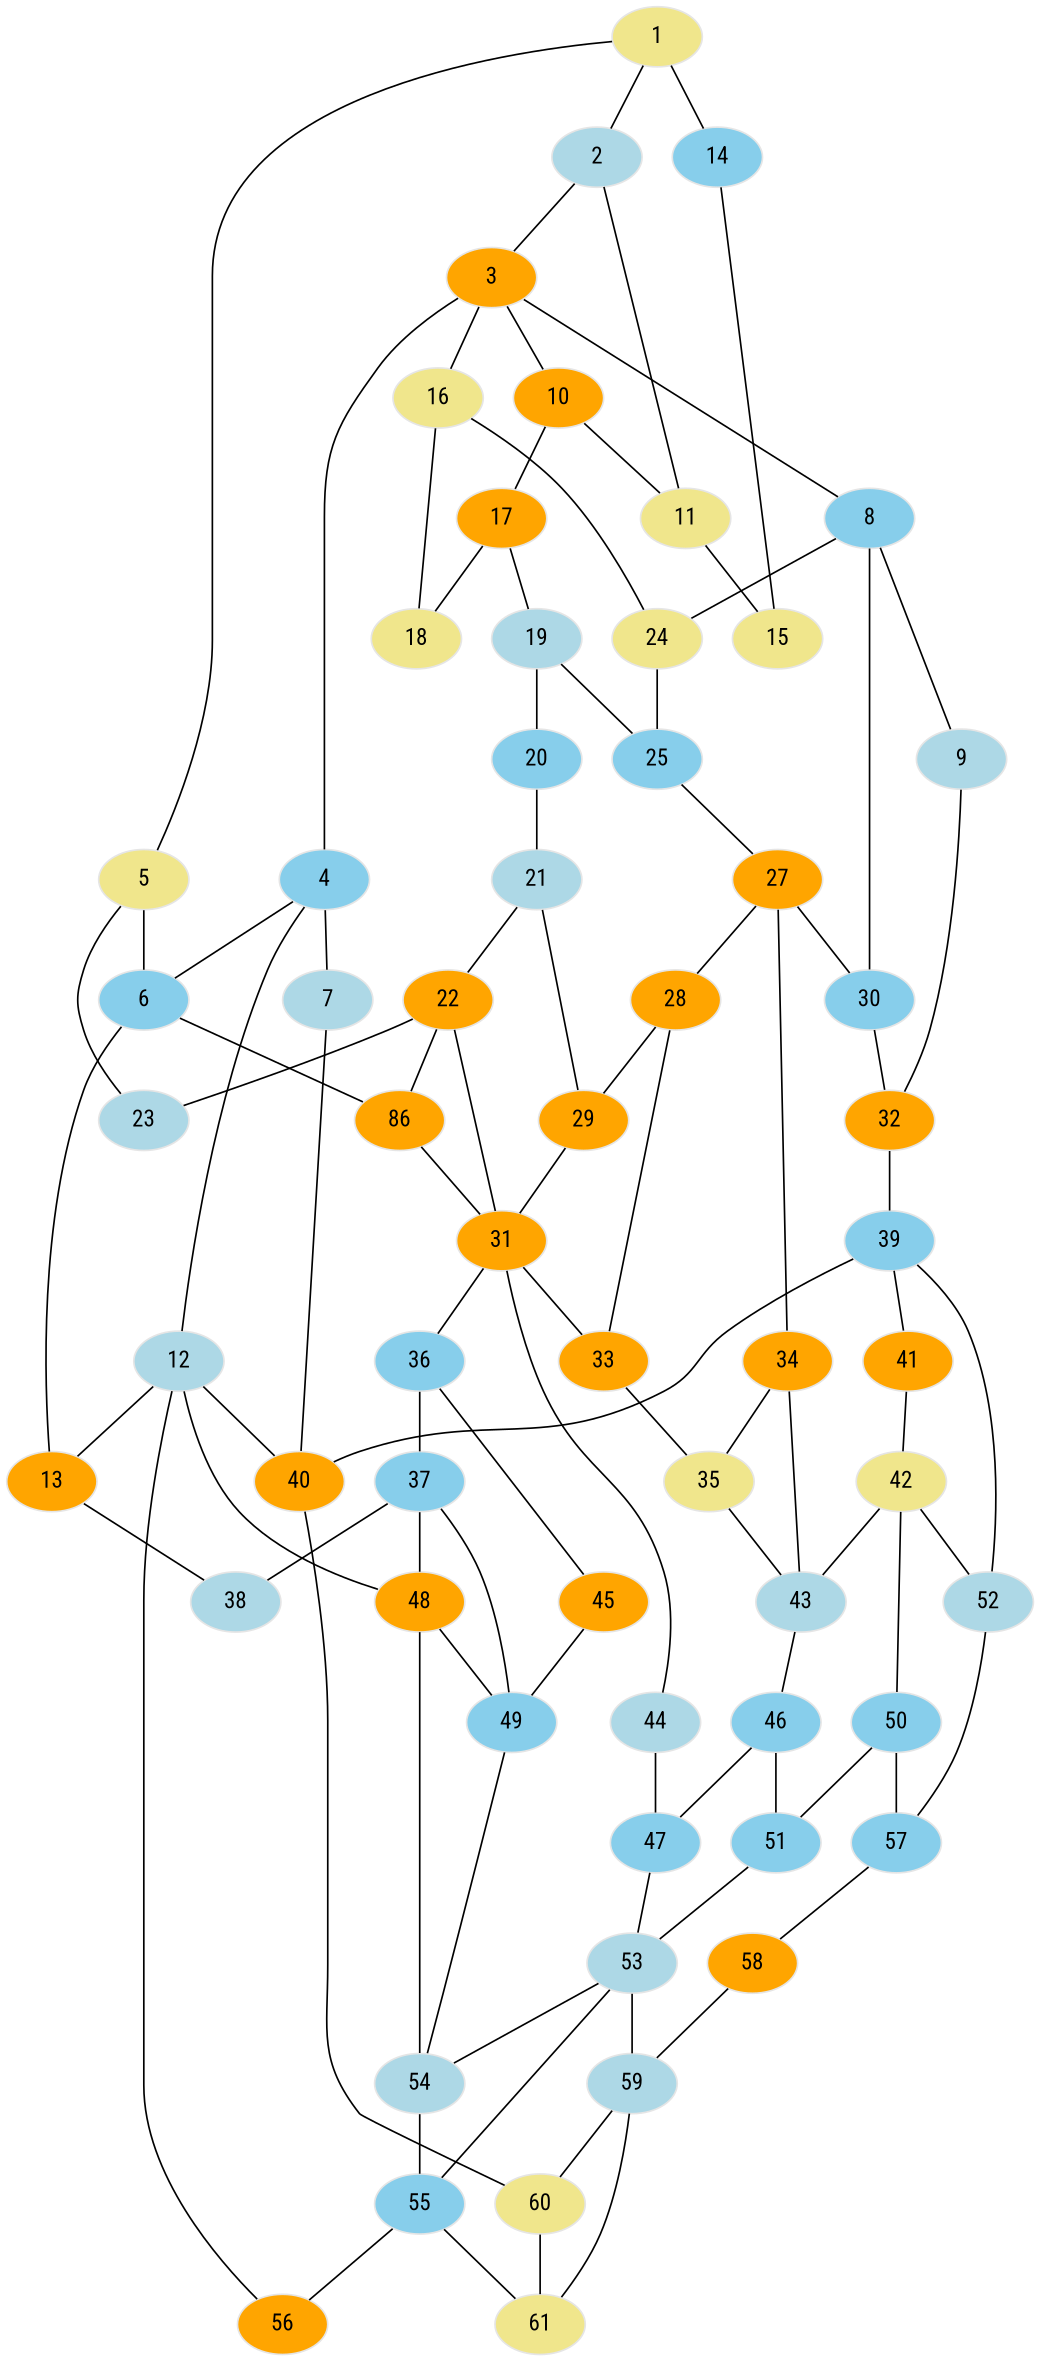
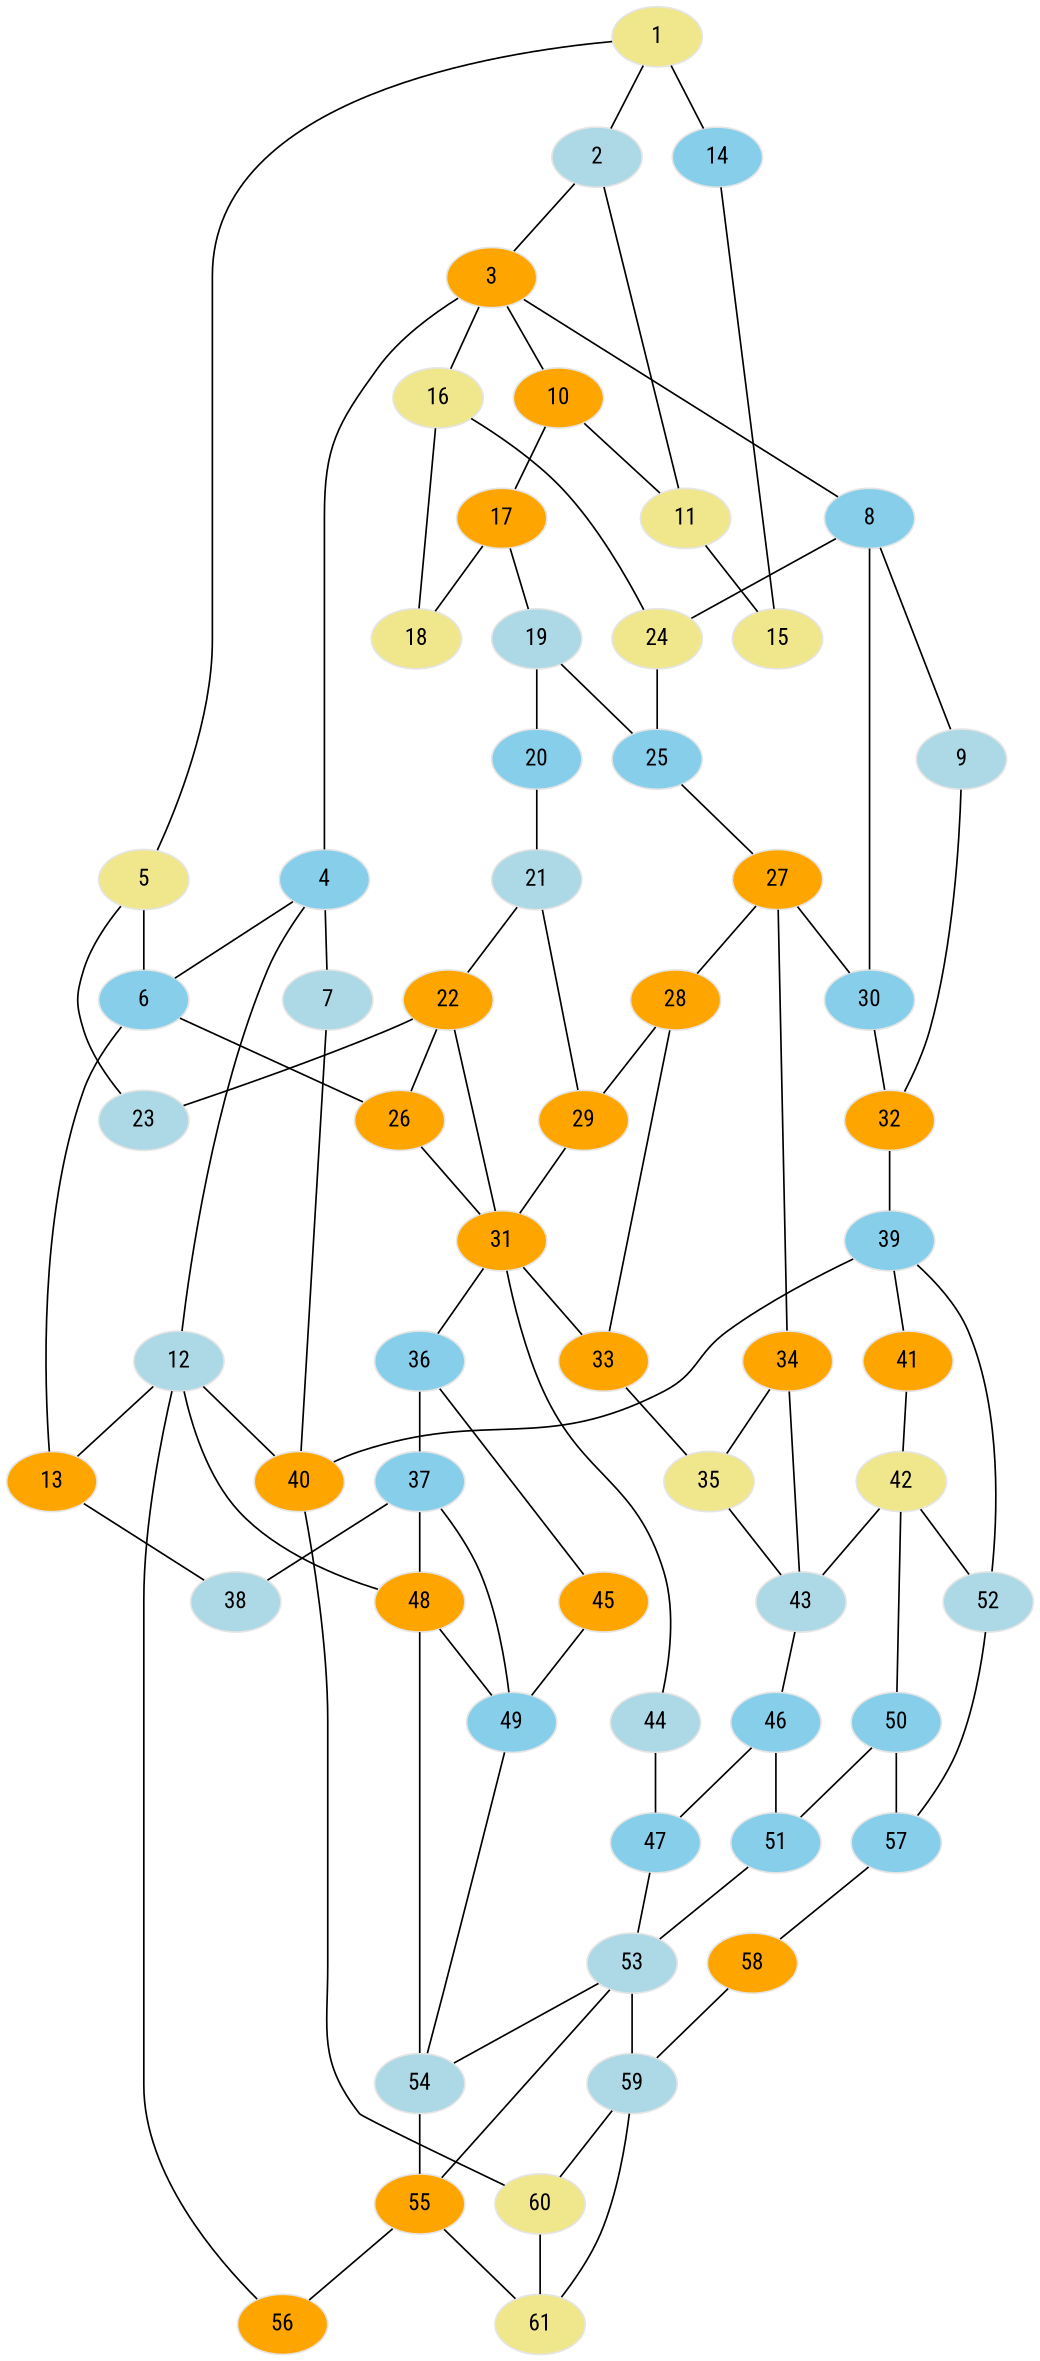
node "86": label "86" -> "26"
node "55": fillcolor skyblue -> orange
